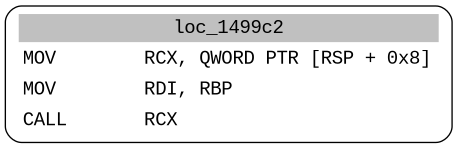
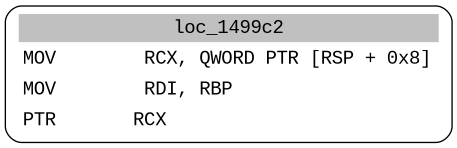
node "loc_1499c2": text "CALL       RCX" -> "PTR       RCX"
